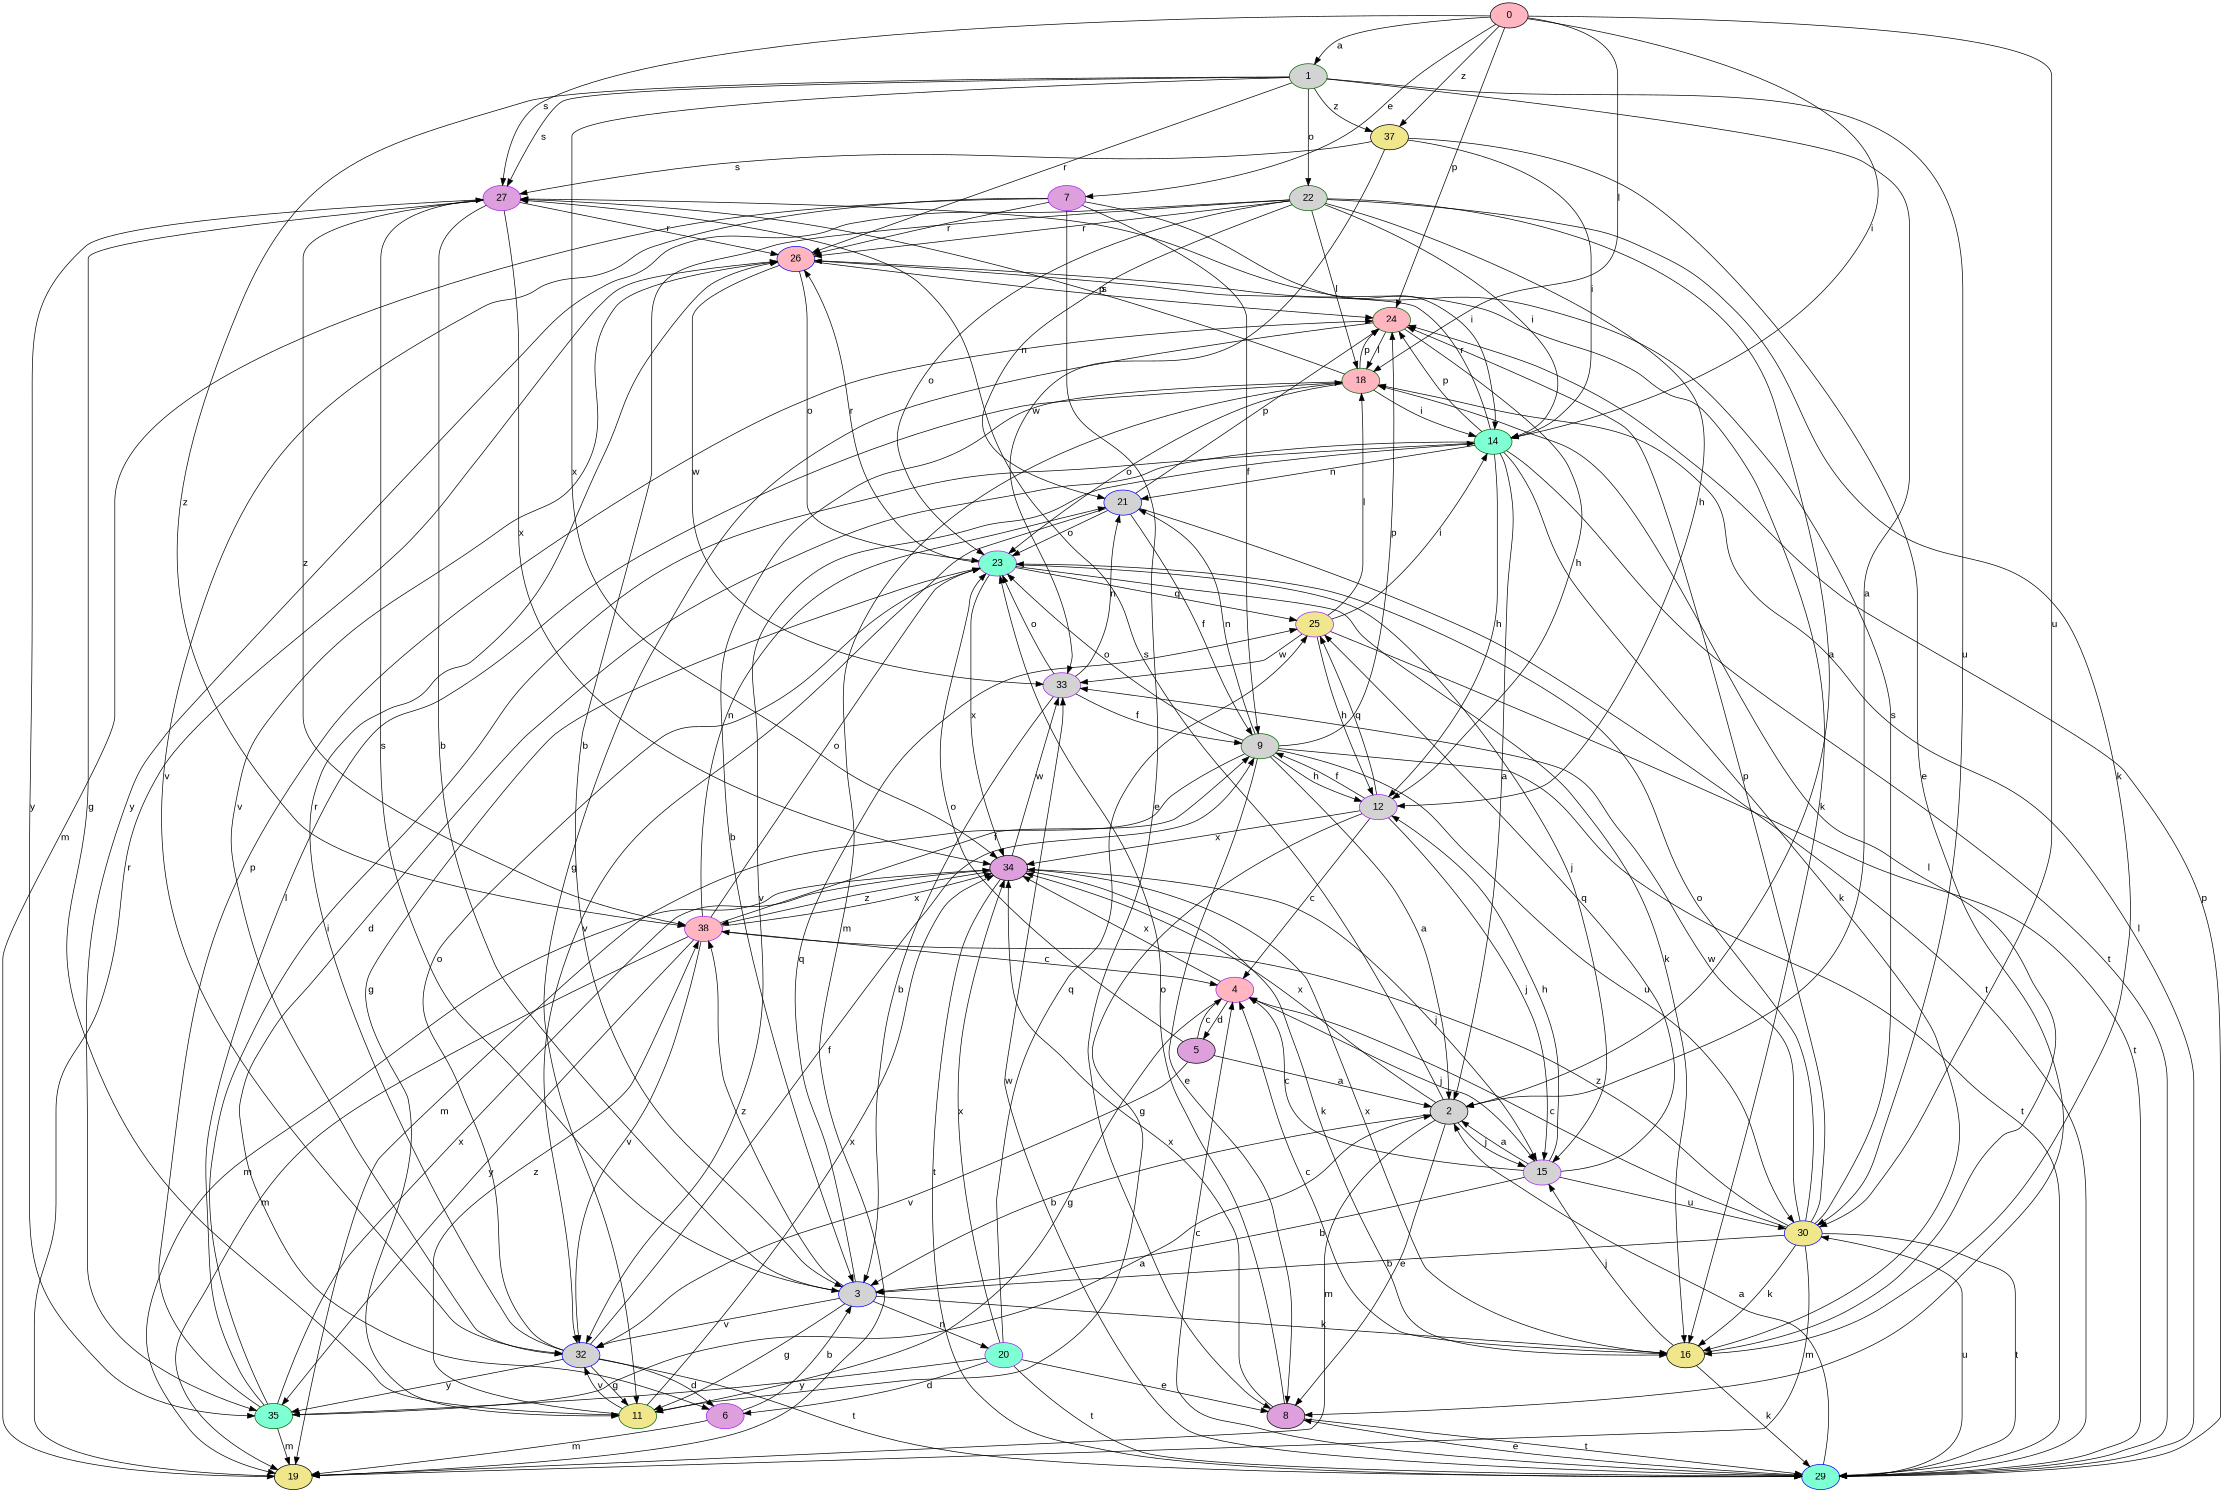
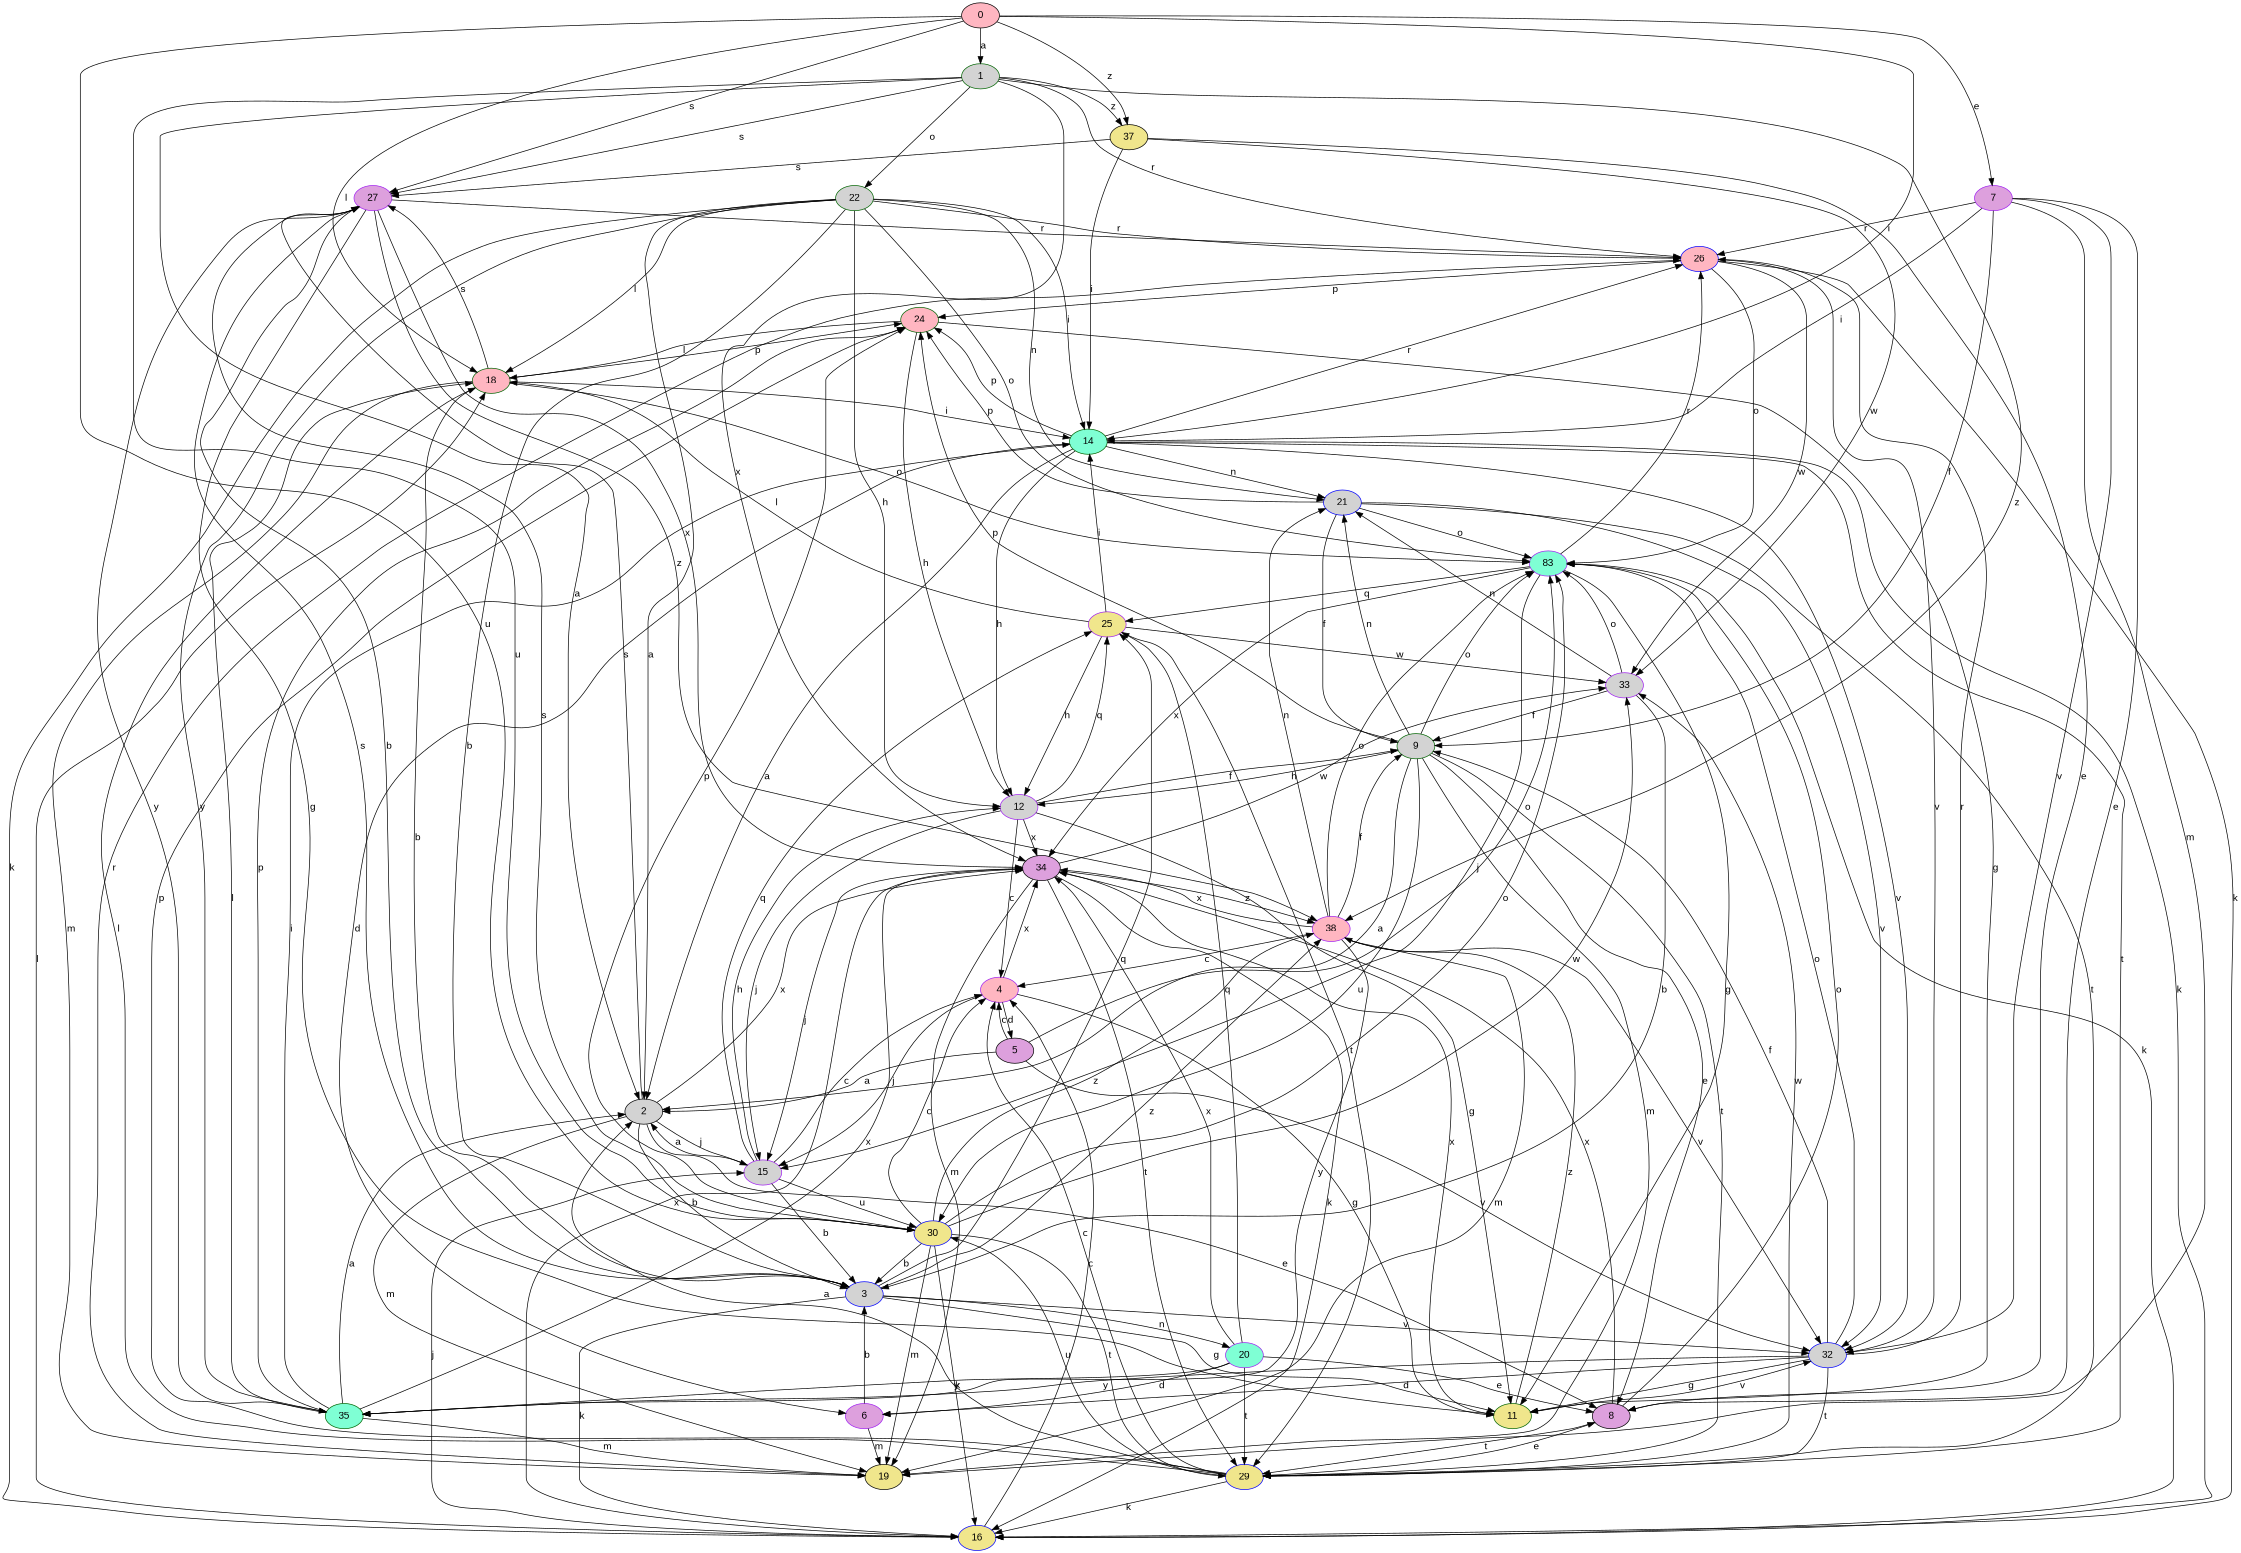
edge "0" -> "24": removed, label "p"
node "23": label "23" -> "83"
node "16": color black -> blue
edge "16" -> "29": reversed
node "29": fillcolor aquamarine -> khaki
